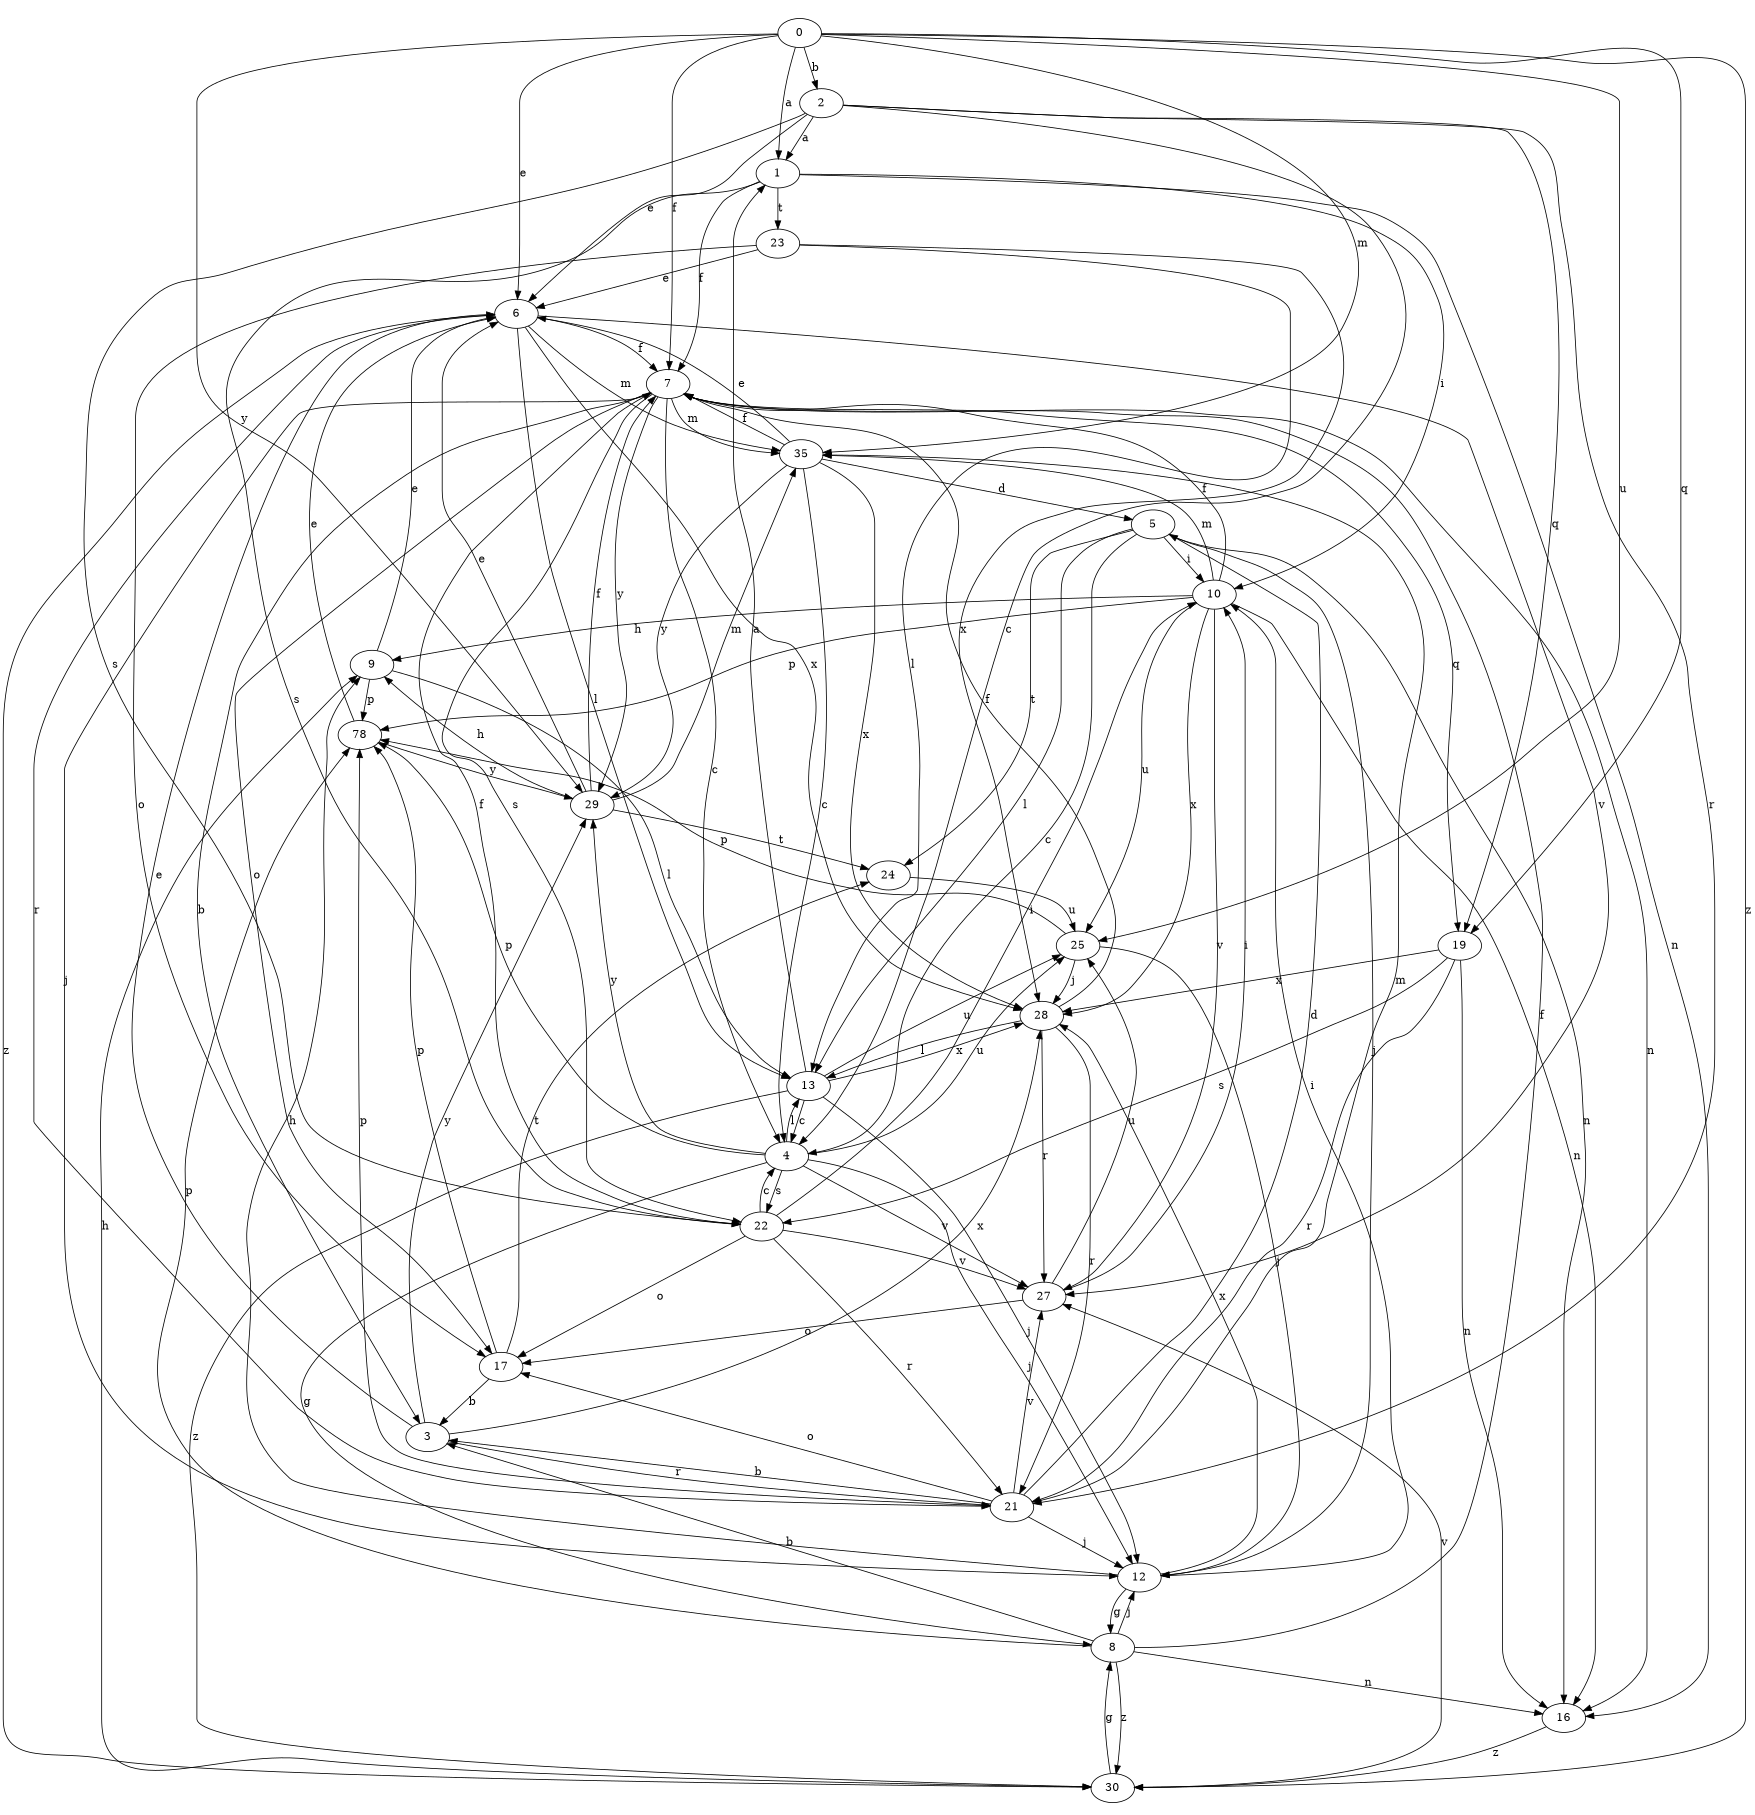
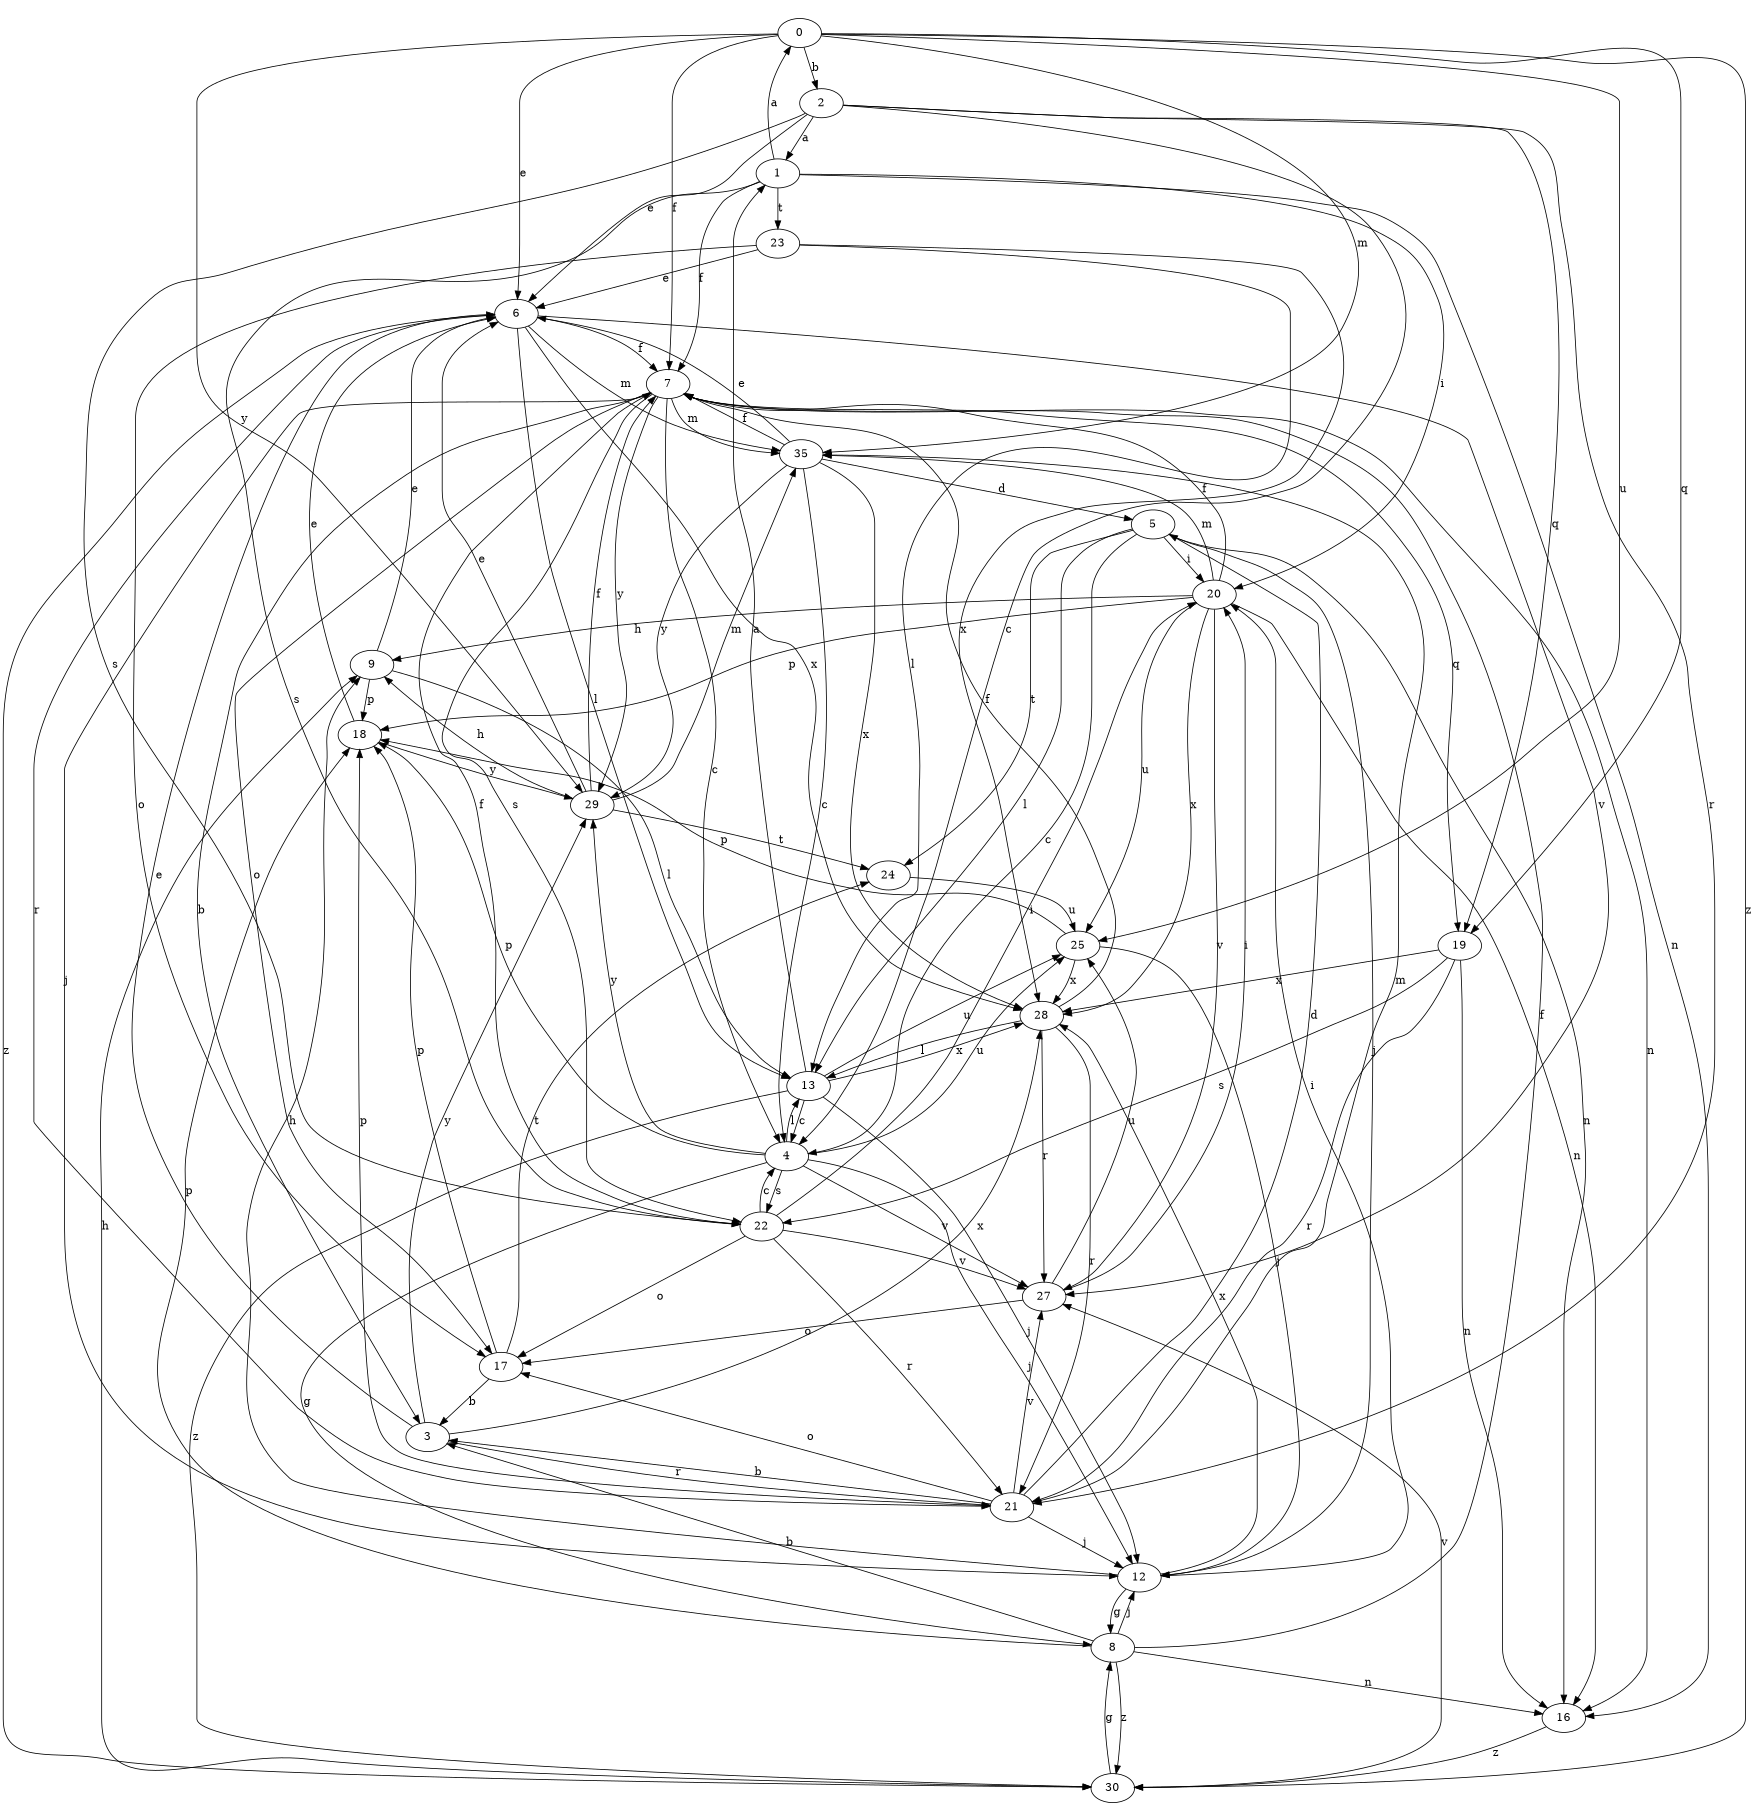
edge "0" -> "1": reversed
node "10": label "10" -> "20"
node "78": label "78" -> "18"
edge "25" -> "28": label "j" -> "x"
